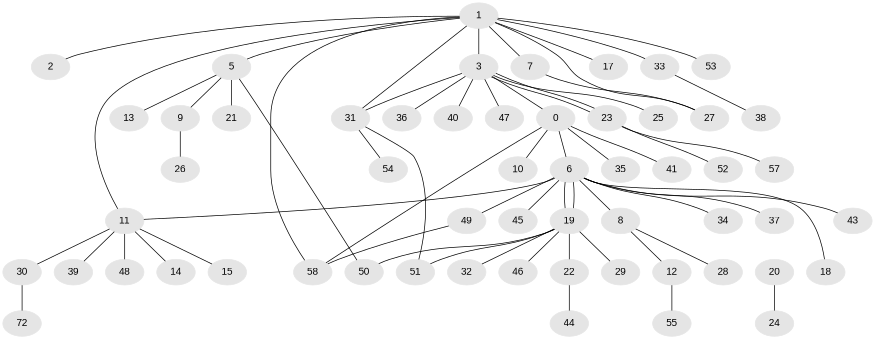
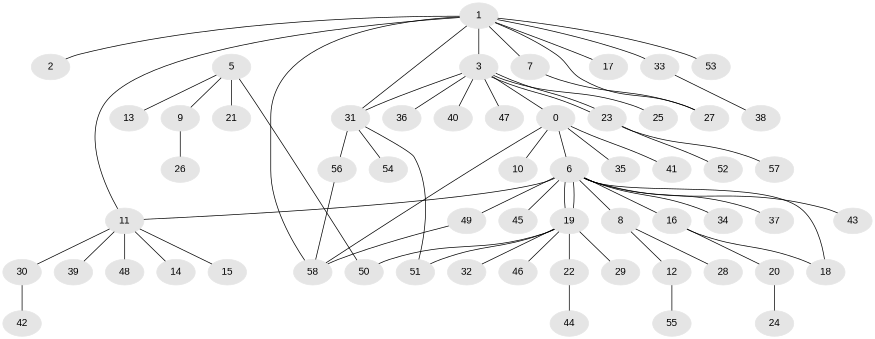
edge "1" -- "5": removed
node "56": added
node "16": added
node "72": label "72" -> "42"
